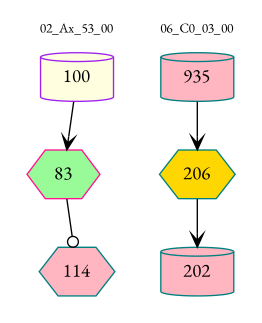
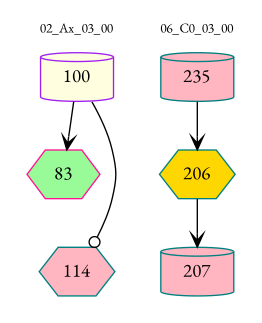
cluster "02_Ax_53_00": label "02_Ax_53_00" -> "02_Ax_03_00"
node "935": label "935" -> "235"
edge "83" -> "114": now "100" -> "114"
node "202": label "202" -> "207"
